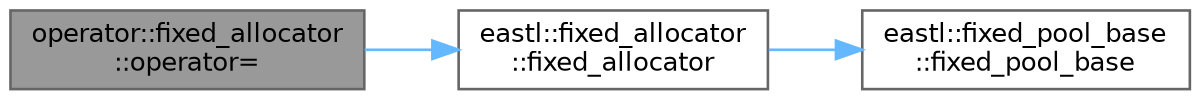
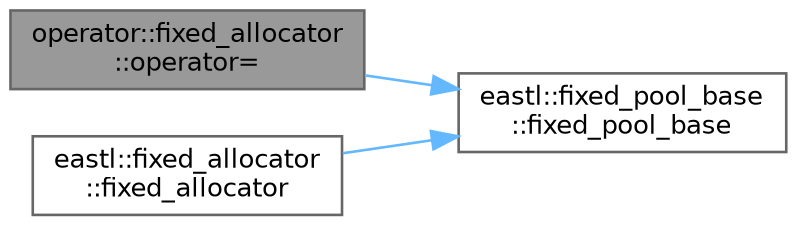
edge "operator::fixed_allocator ::operator=" -> "eastl::fixed_allocator ::fixed_allocator": now "operator::fixed_allocator ::operator=" -> "eastl::fixed_pool_base ::fixed_pool_base"
